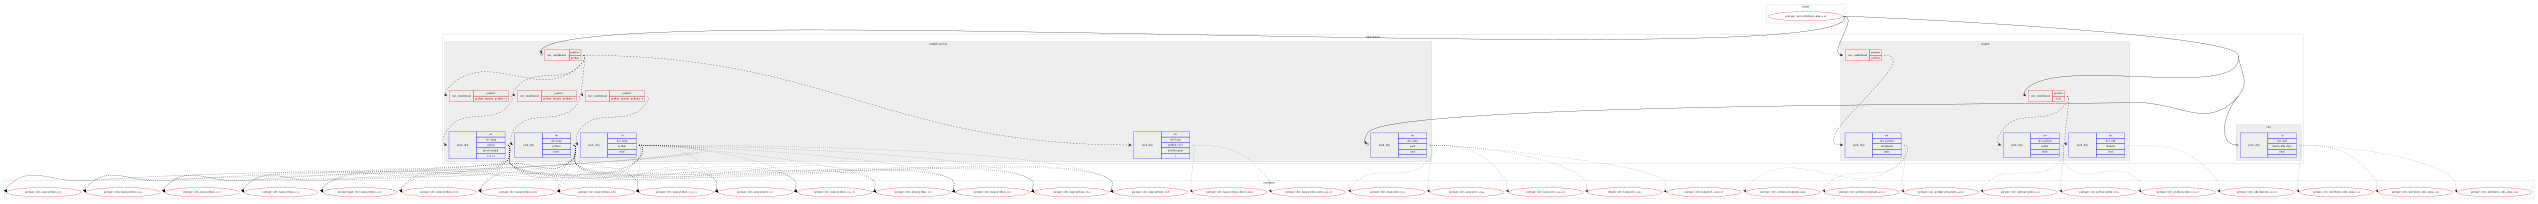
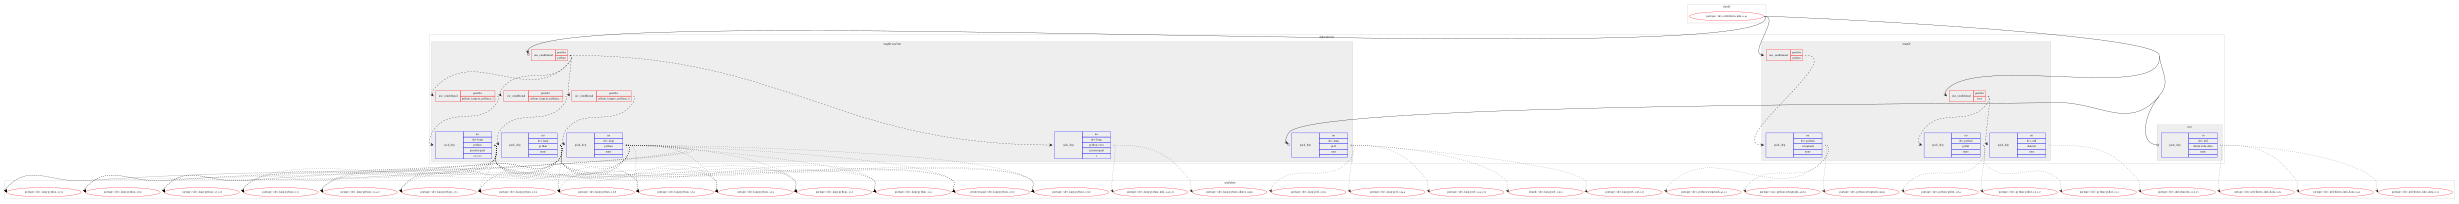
node "portage://dep-lang/python-3.5.9": label "portage://dep-lang/python-3.5.9" -> "portage://dev-lang/python-3.5.9"
node "portage://dev-lang/shunit-3.7.5": label "portage://dev-lang/shunit-3.7.5" -> "portage://dev-lang/python-3.7.5"
node "portage://dev-lang/python-3.7.2": removed
